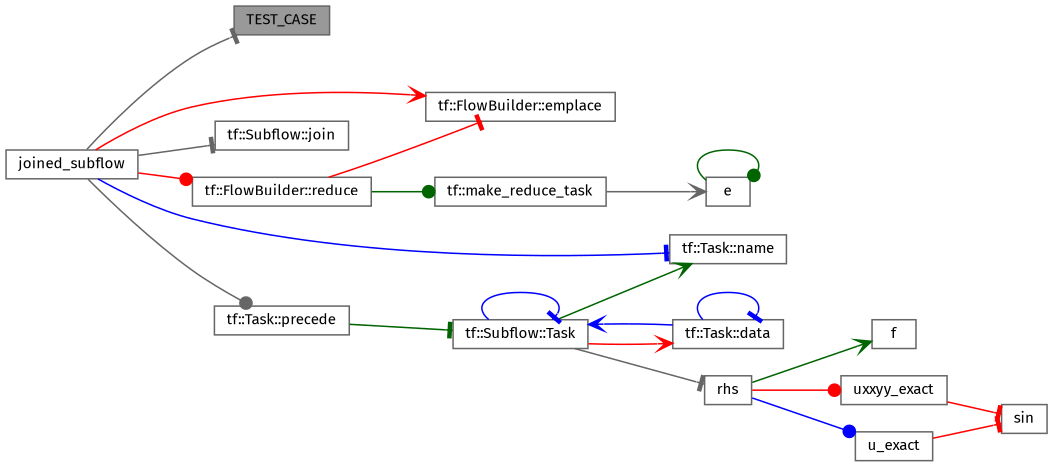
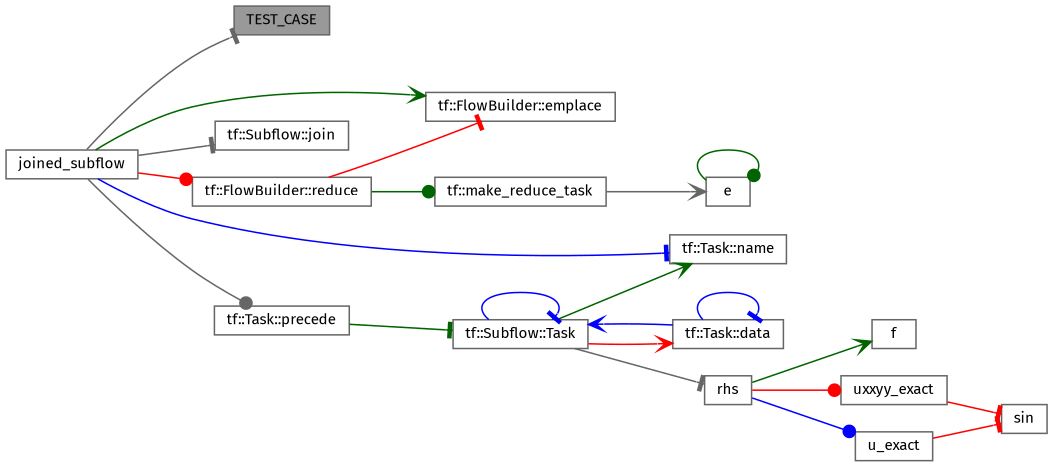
edge "joined_subflow" -> "tf::FlowBuilder::emplace": color red -> darkgreen
